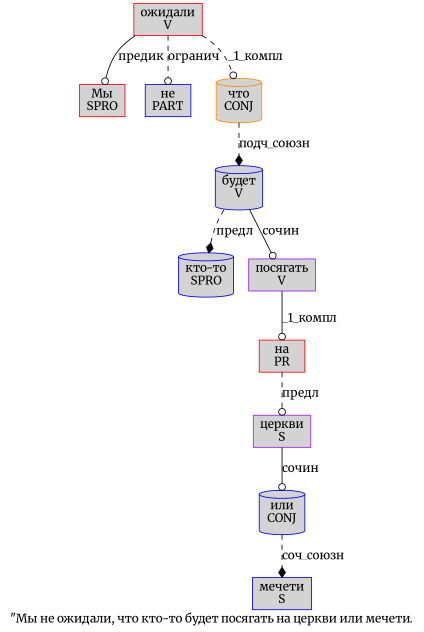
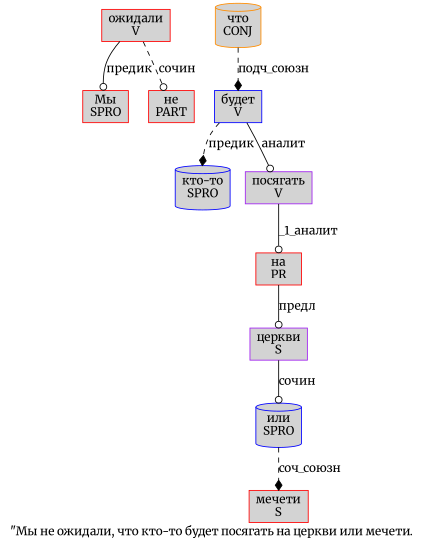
edge "ожидали V" -> "что CONJ": removed, label "_1_компл"
edge "ожидали V" -> "не PART": label "огранич" -> "сочин"
node "не PART": color blue -> red
node "будет V": shape cylinder -> box
edge "будет V" -> "кто-то SPRO": label "предл" -> "предик"
edge "будет V" -> "посягать V": label "сочин" -> "аналит"
edge "посягать V" -> "на PR": label "_1_компл" -> "_1_аналит"
edge "на PR" -> "церкви S": style dashed -> solid
node "или CONJ": label "или CONJ" -> "или SPRO"
node "мечети S": color blue -> red
